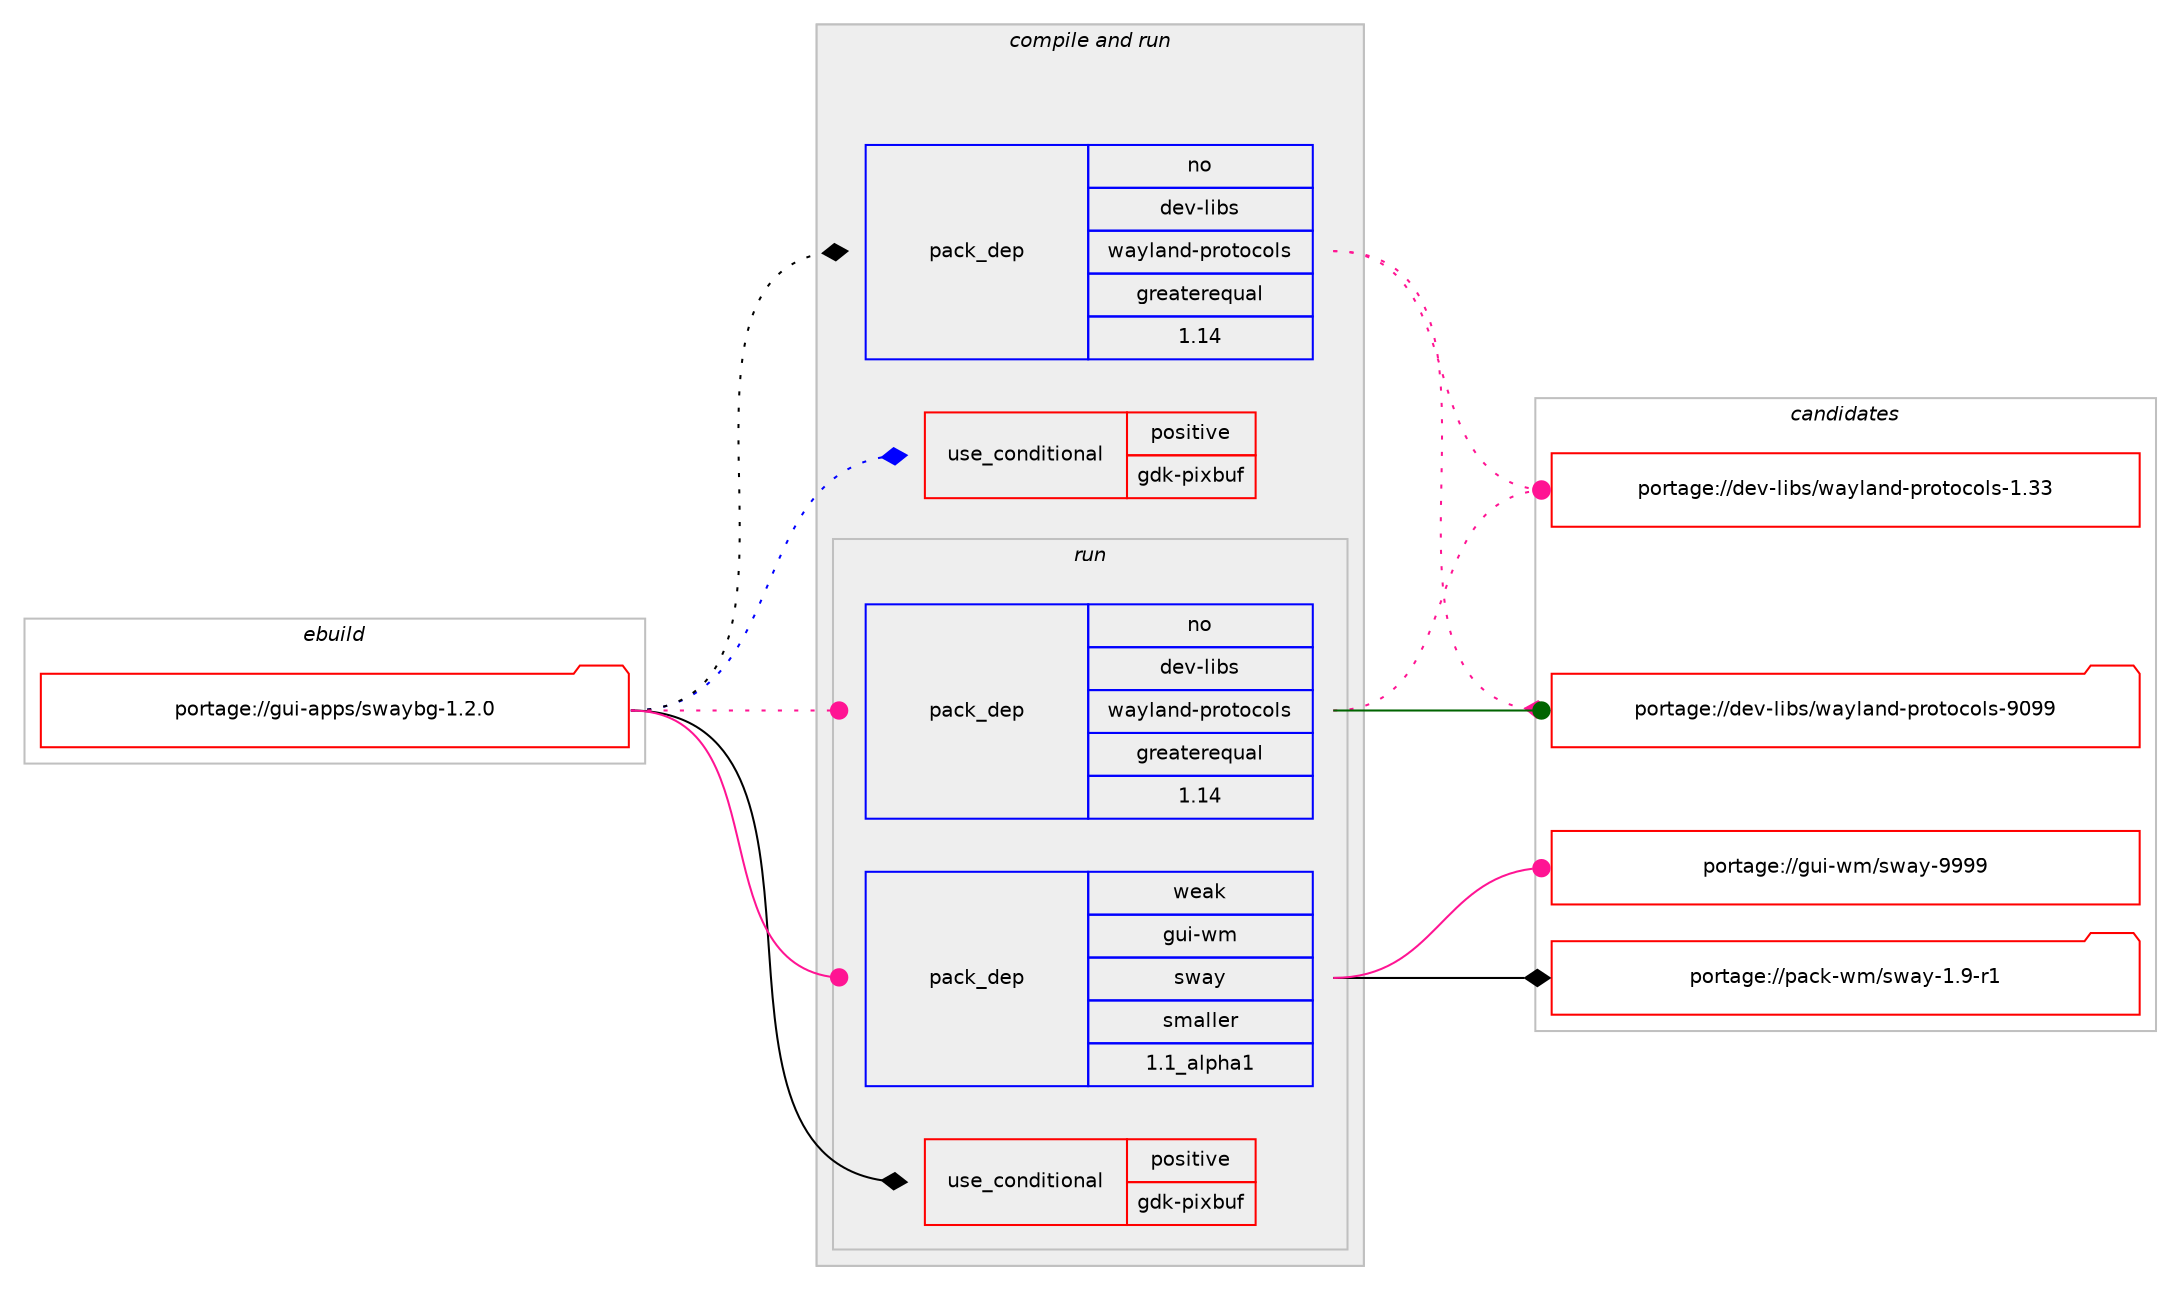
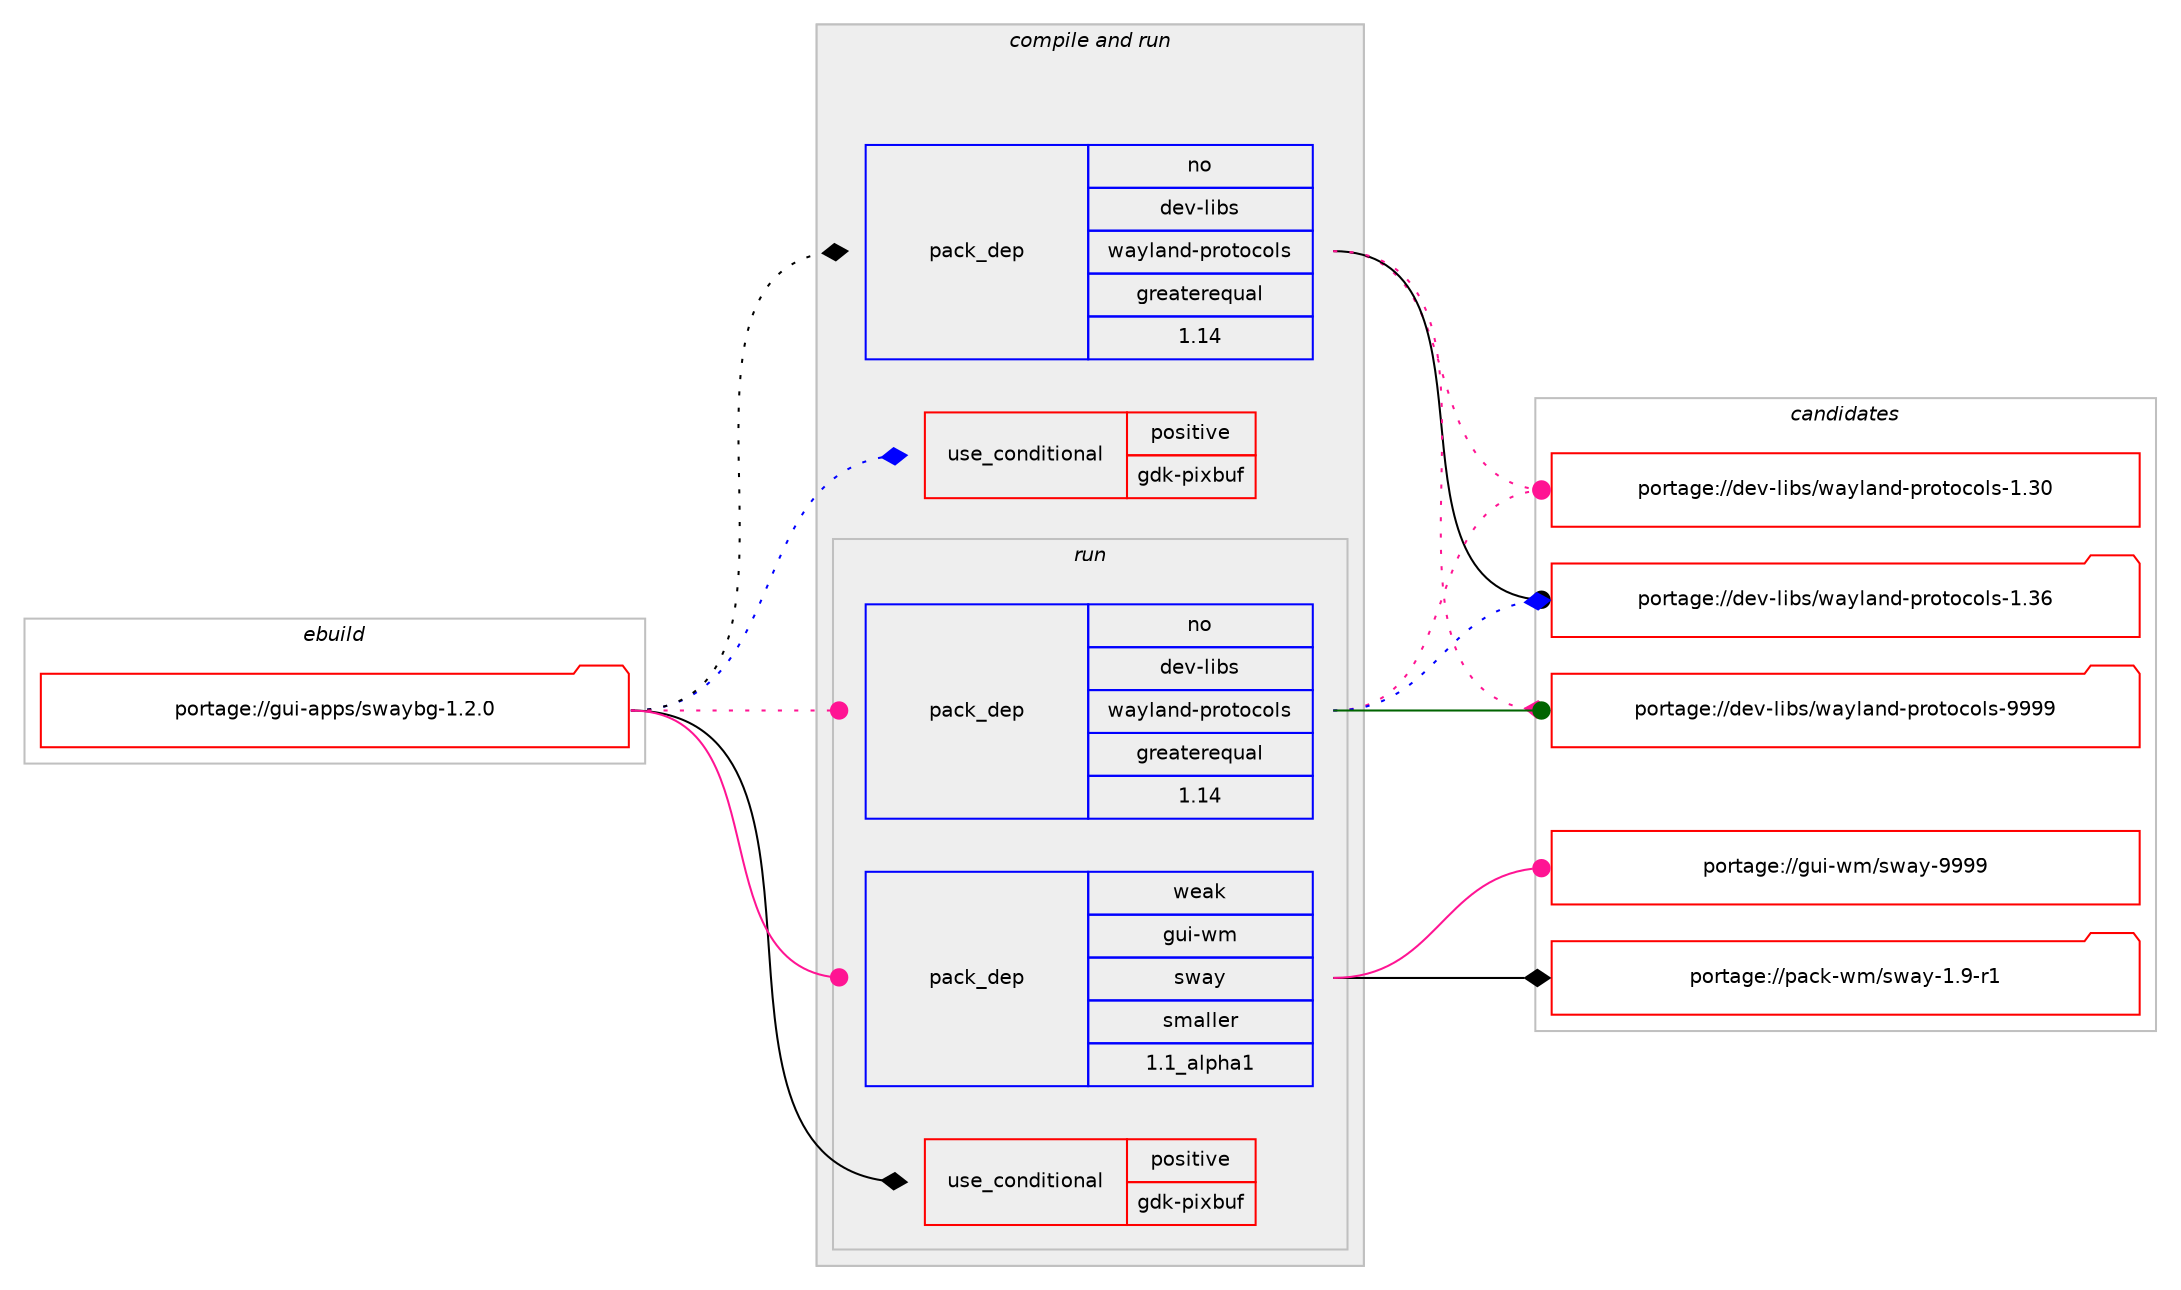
node "portage://dev-libs/wayland-protocols-1.33": label "portage://dev-libs/wayland-protocols-1.33" -> "portage://dev-libs/wayland-protocols-1.30"
node "portage://dev-libs/wayland-protocols-1.36": added
node "portage://dev-libs/wayland-protocols-9099": label "portage://dev-libs/wayland-protocols-9099" -> "portage://dev-libs/wayland-protocols-9999"
